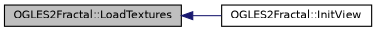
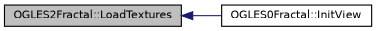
node "OGLES2Fractal::InitView": label "OGLES2Fractal::InitView" -> "OGLES0Fractal::InitView"
